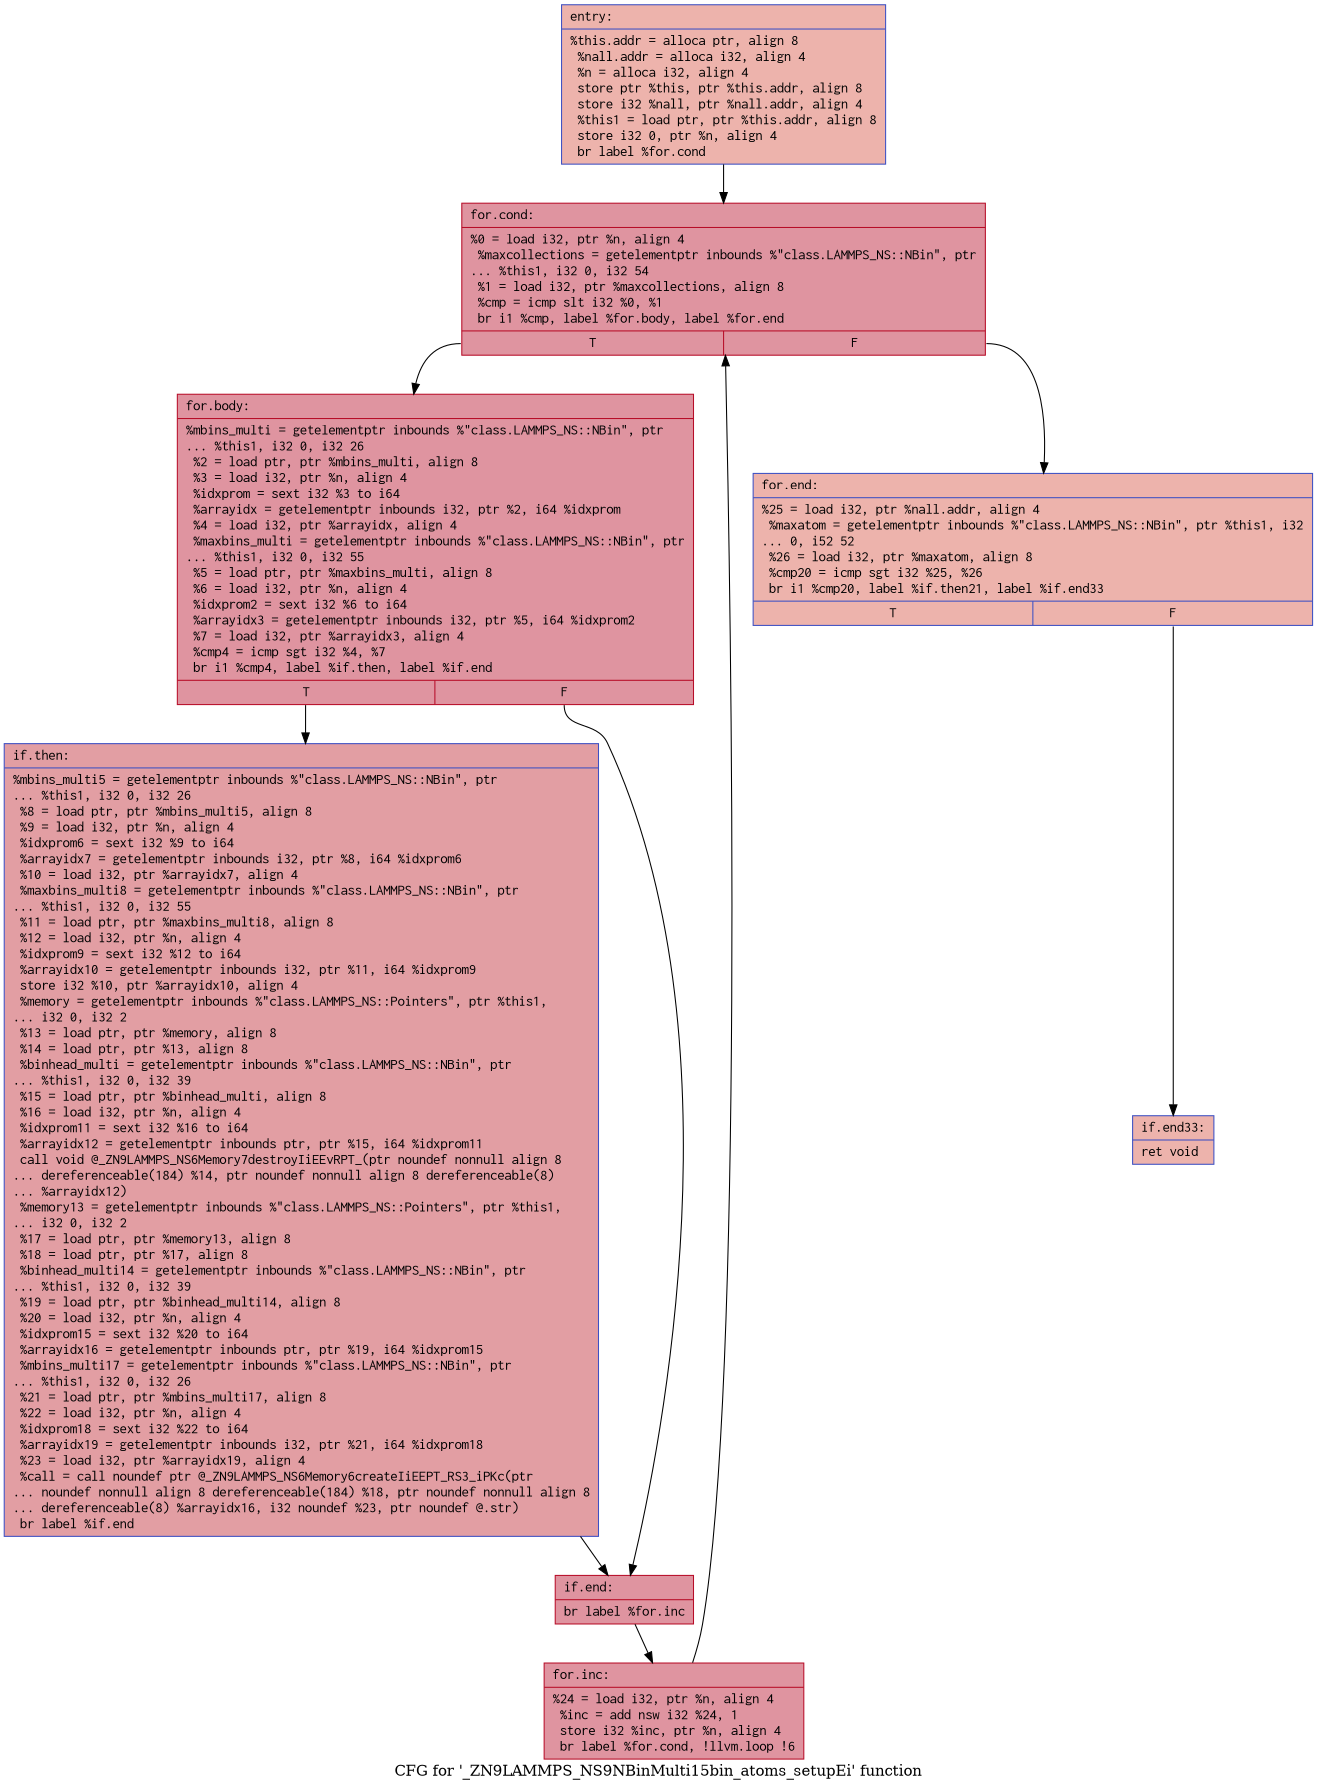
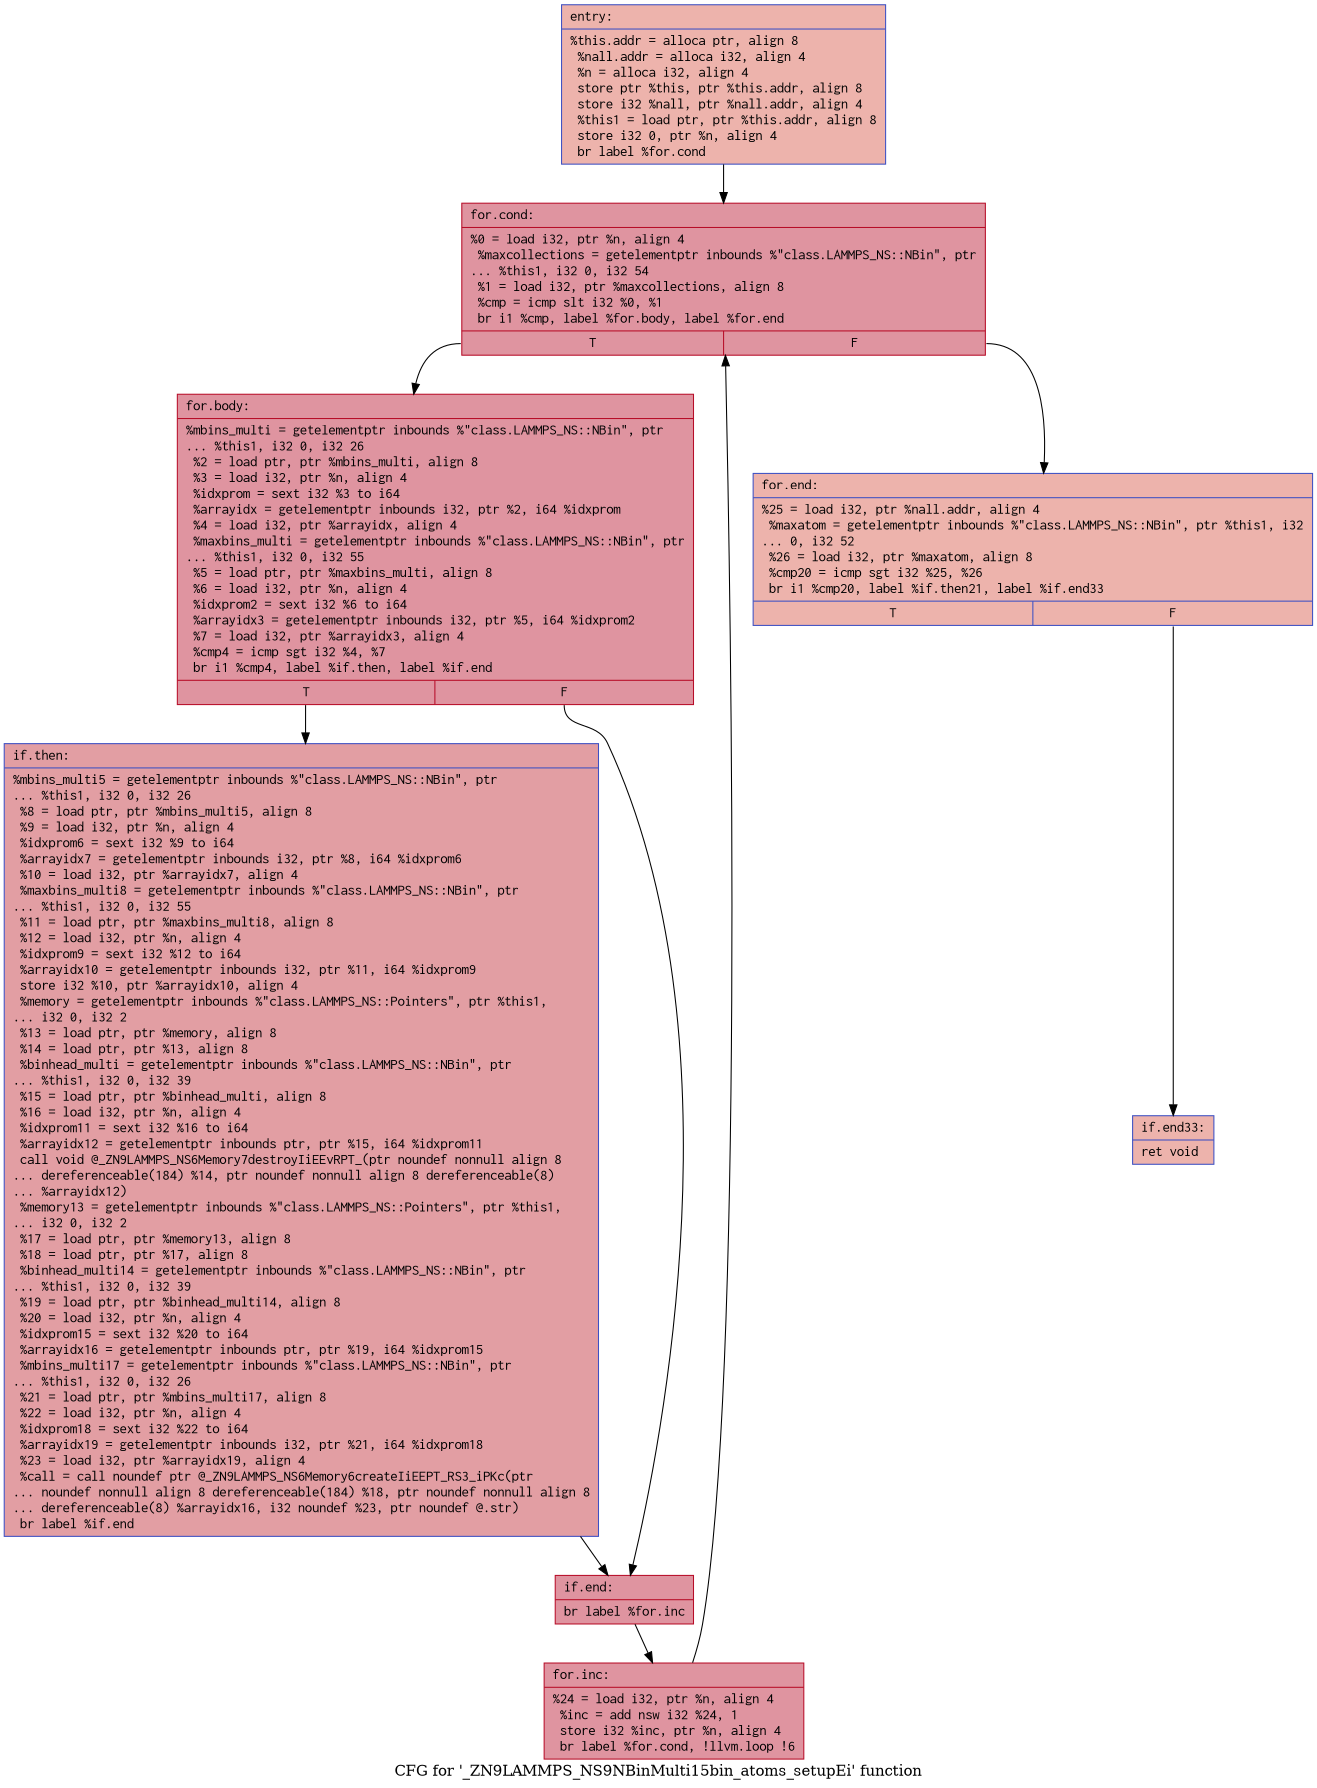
node "for.end:": text "... 0, i52 52" -> "... 0, i32 52"
